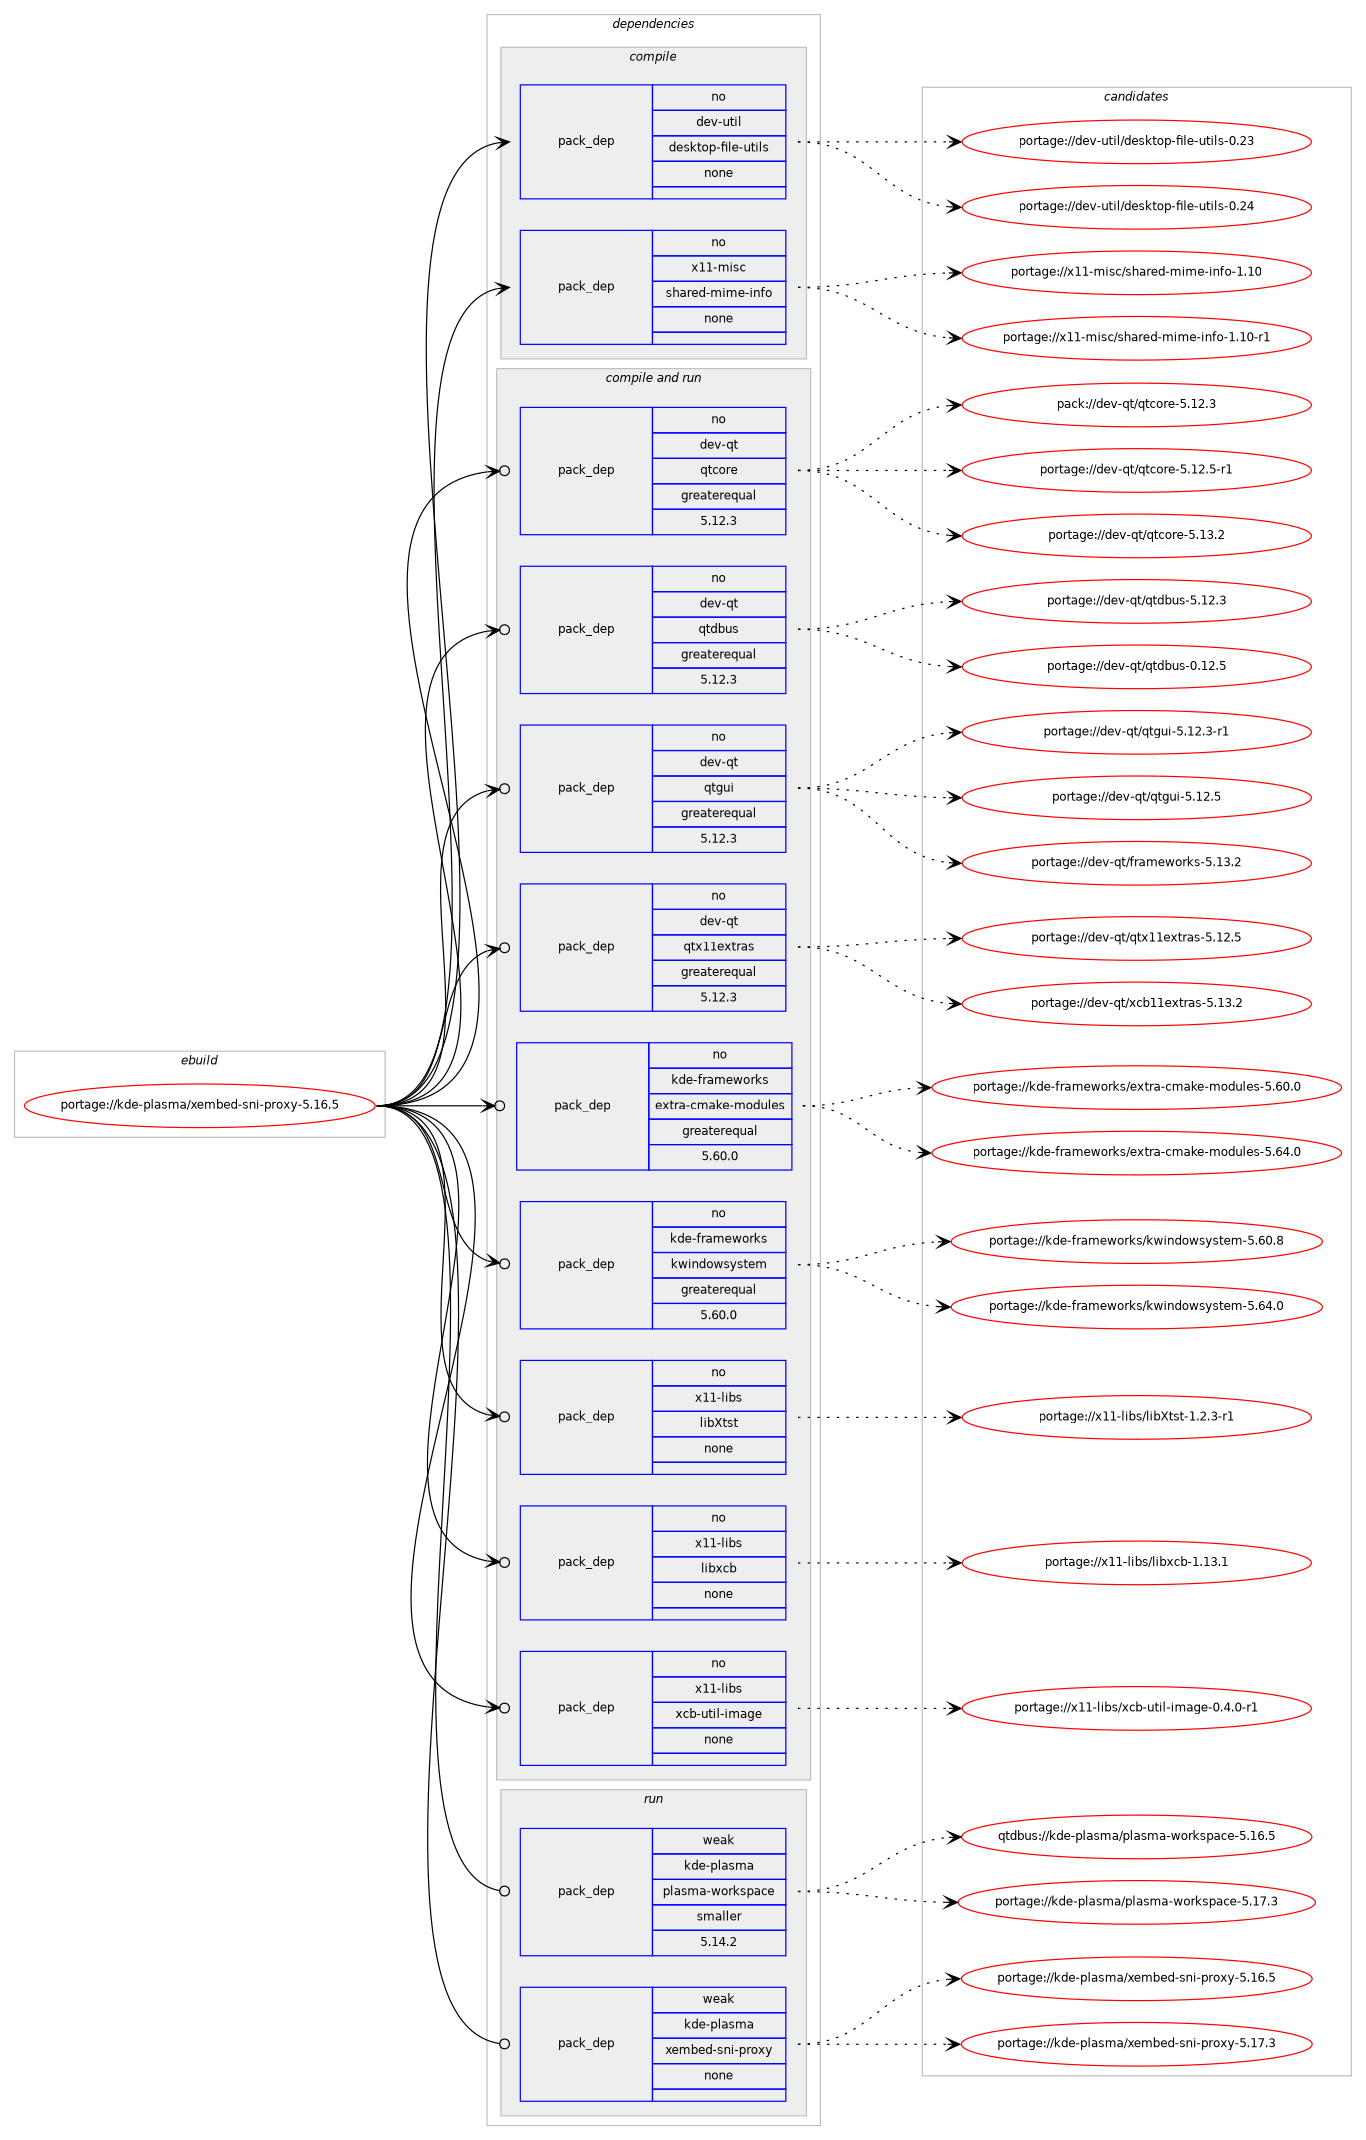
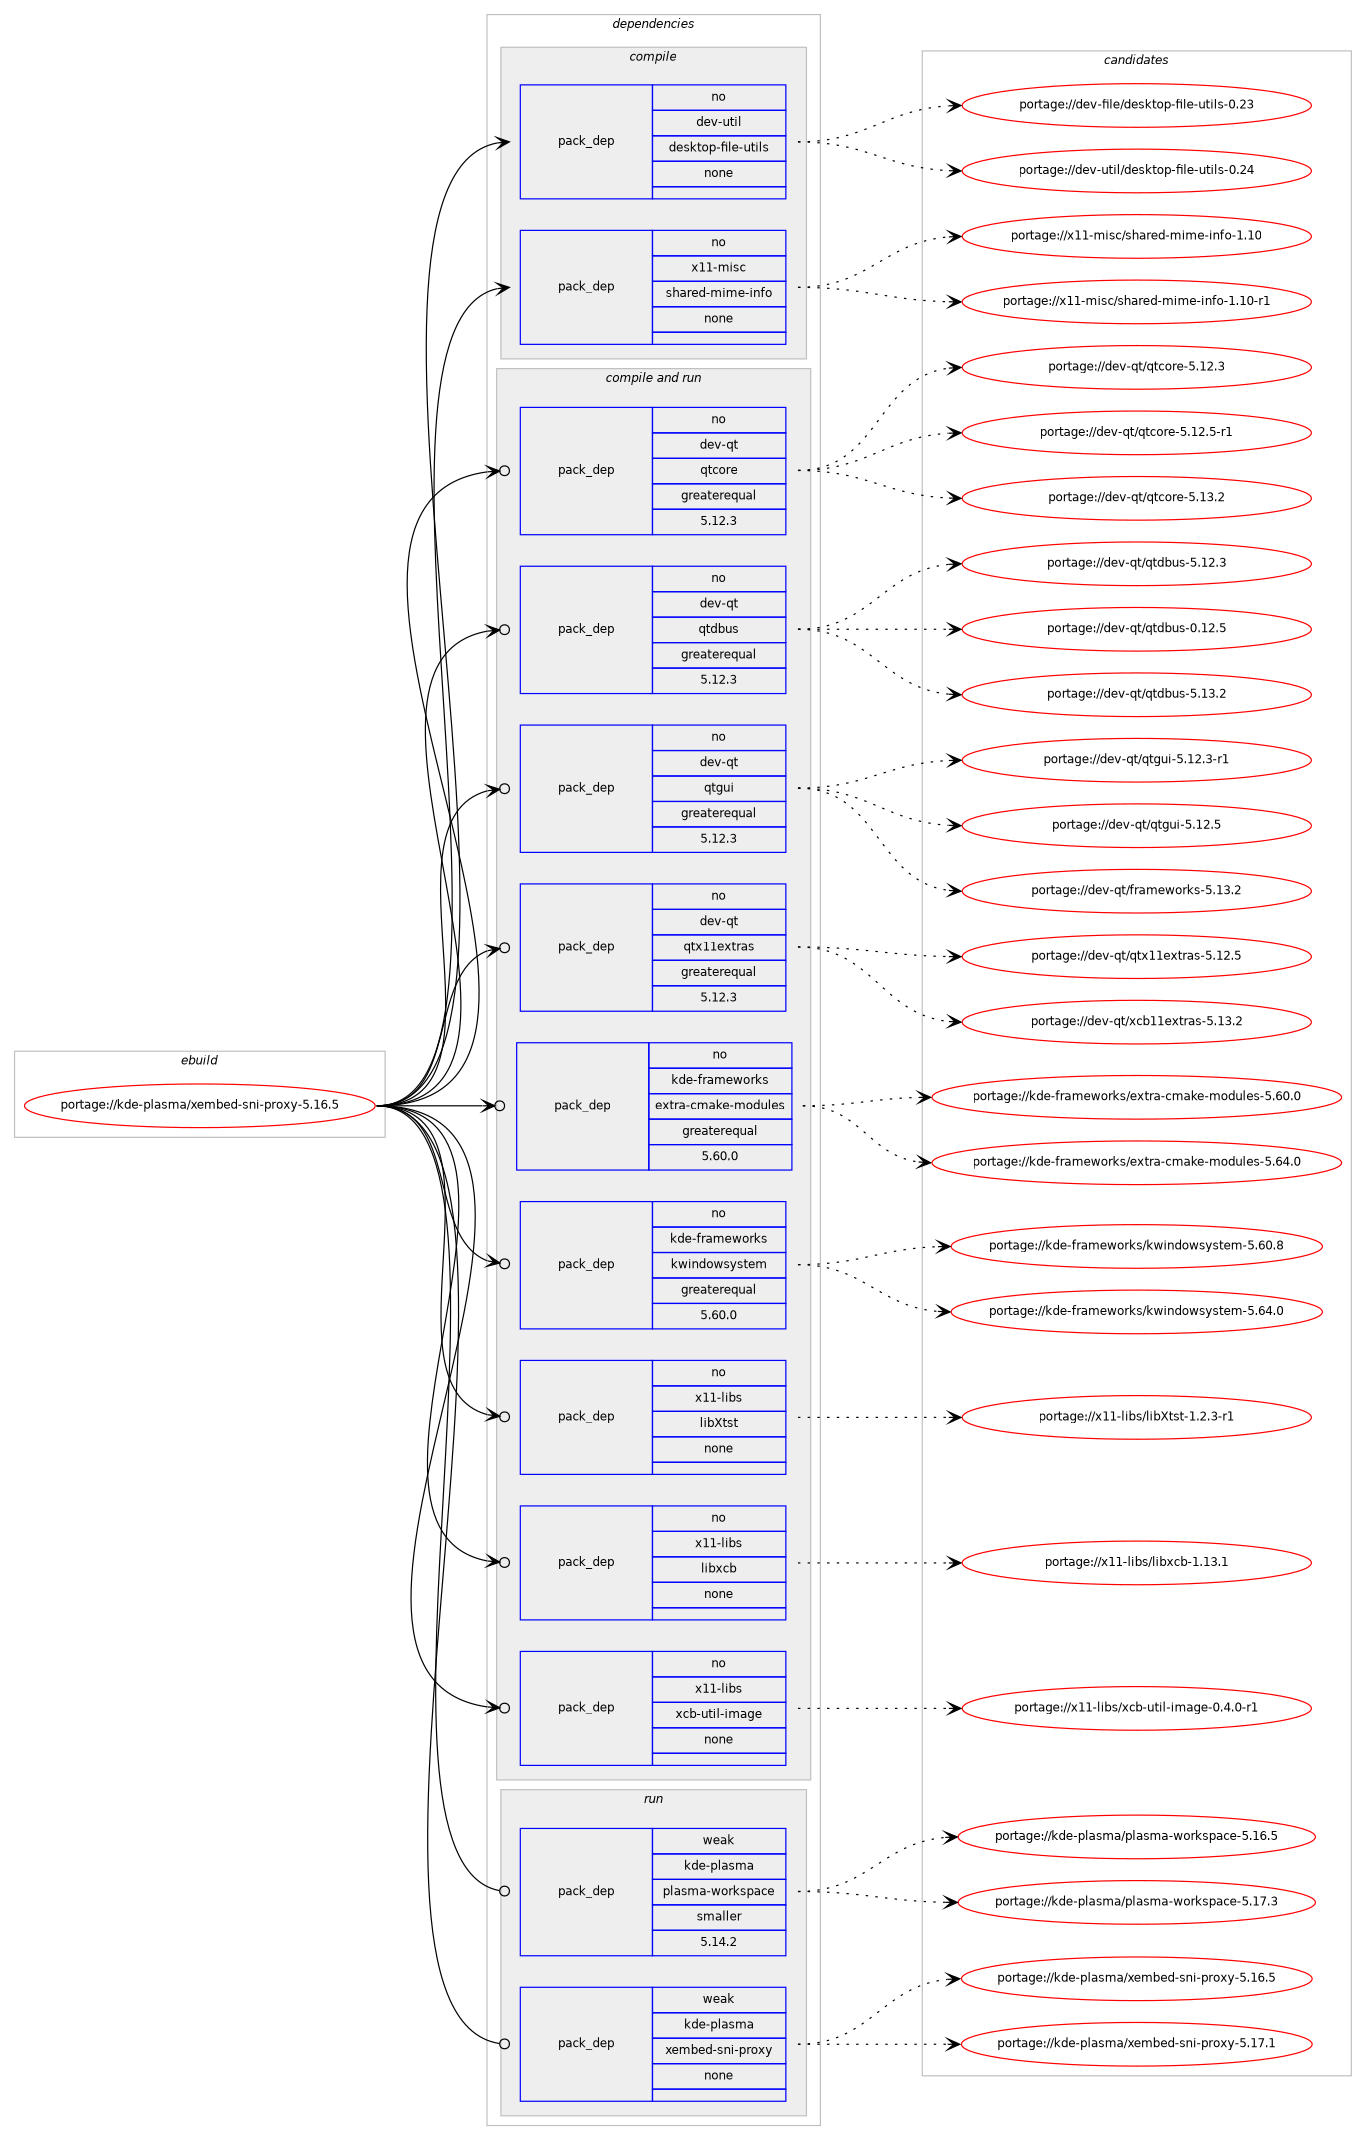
node "portage://dev-util/desktop-file-utils-0.23": label "portage://dev-util/desktop-file-utils-0.23" -> "portage://dev-file/desktop-file-utils-0.23"
node "pack://dev-qt/qtcore-5.12.3": label "pack://dev-qt/qtcore-5.12.3" -> "portage://dev-qt/qtcore-5.12.3"
node "portage://dev-qt/qtdbus-5.13.2": added
node "qtdbus://kde-plasma/plasma-workspace-5.16.5": label "qtdbus://kde-plasma/plasma-workspace-5.16.5" -> "portage://kde-plasma/plasma-workspace-5.16.5"
node "portage://kde-plasma/xembed-sni-proxy-5.17.3": label "portage://kde-plasma/xembed-sni-proxy-5.17.3" -> "portage://kde-plasma/xembed-sni-proxy-5.17.1"
